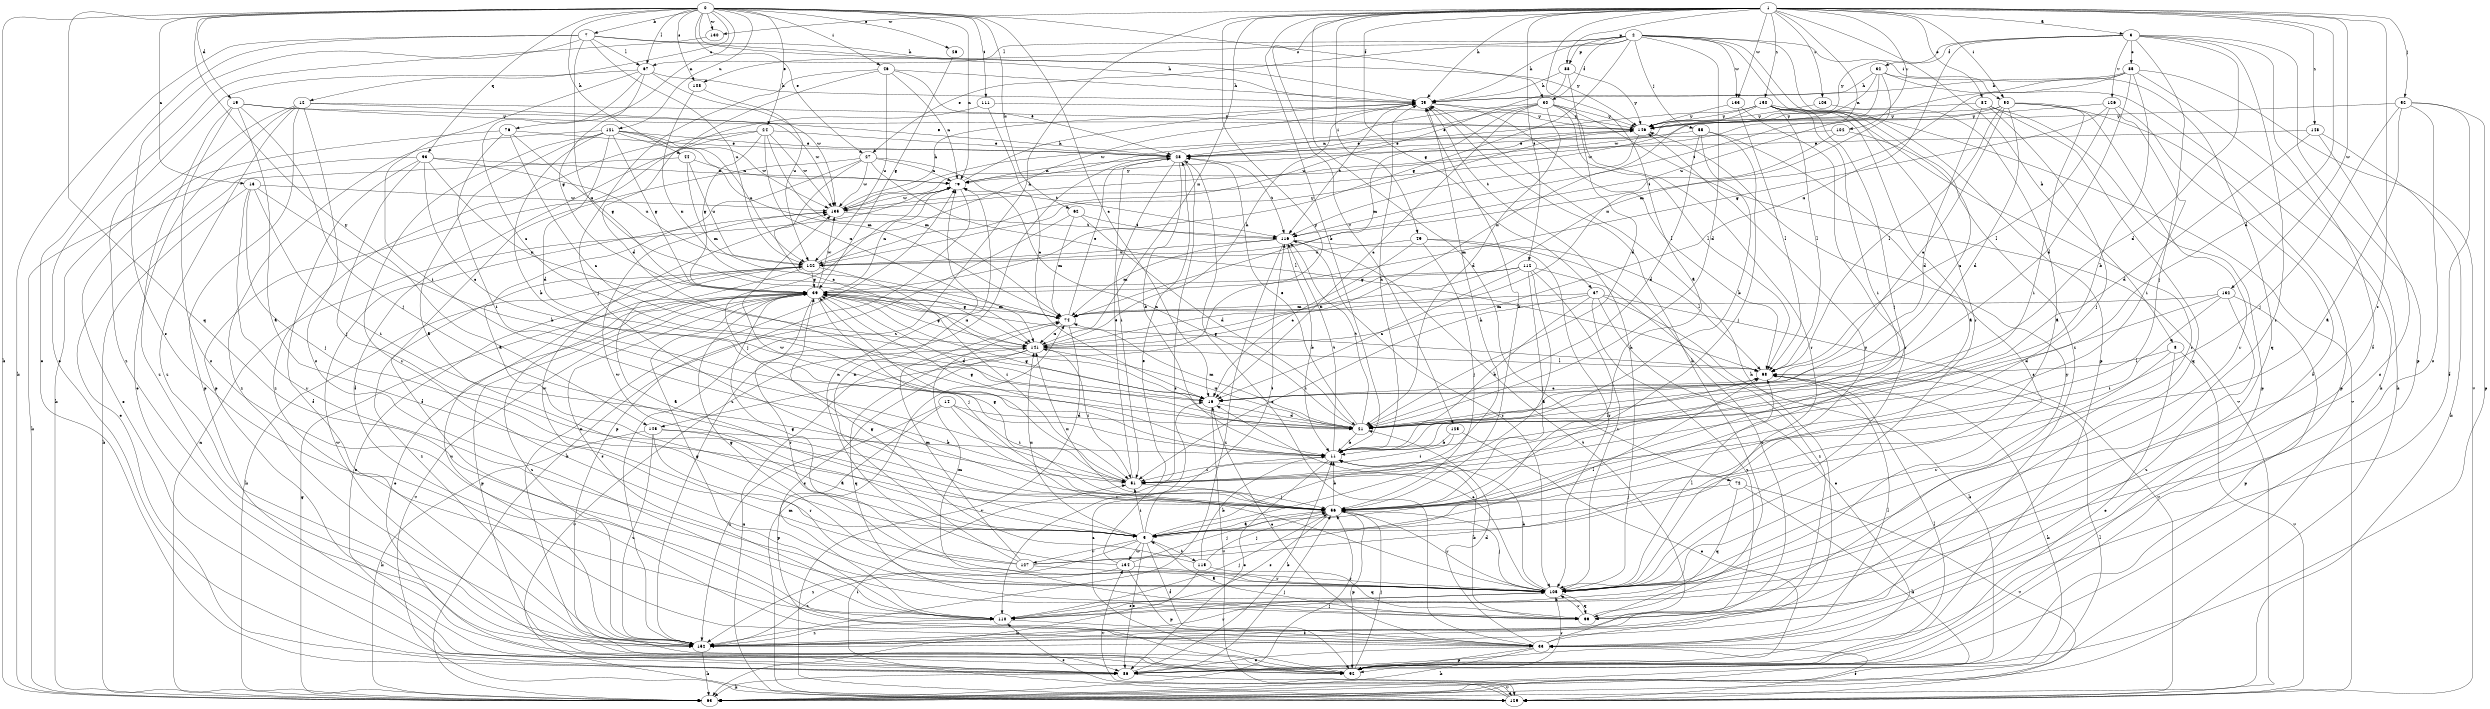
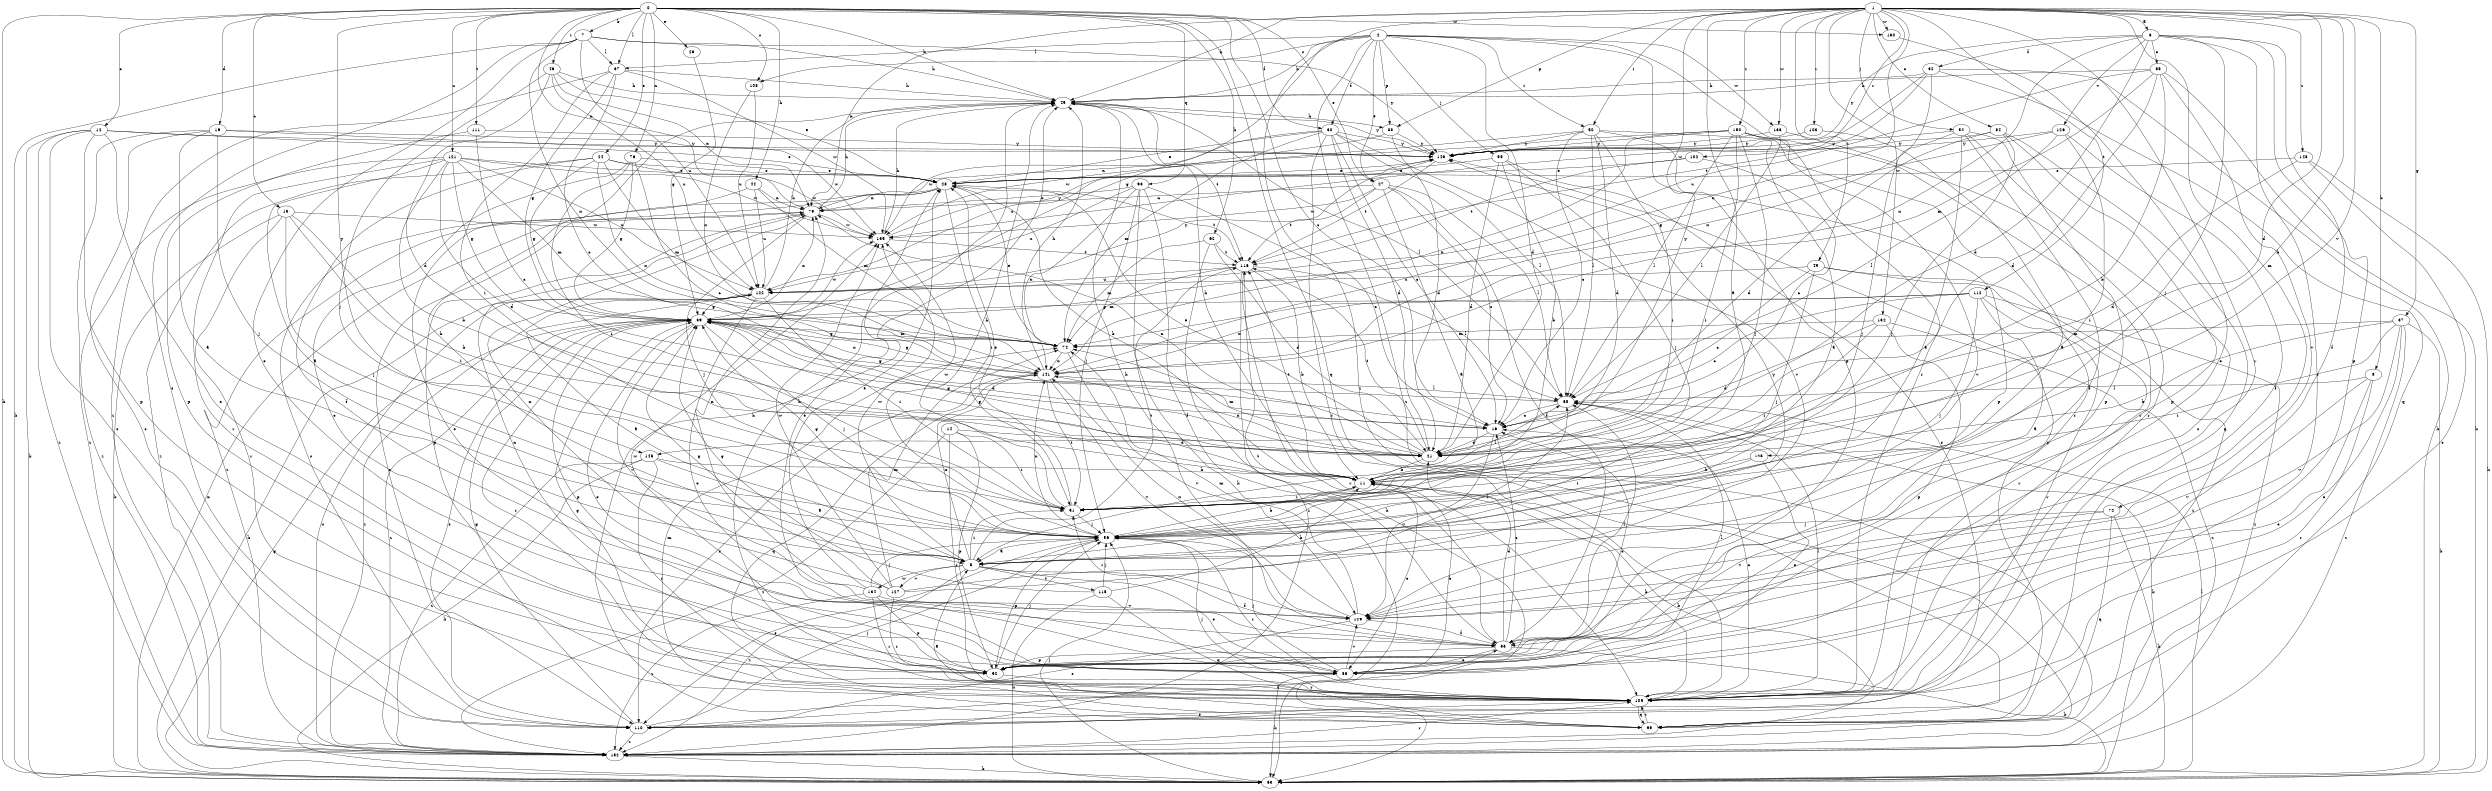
edge "88" -> "45": reversed
edge "79" -> "110": added, label "s"
edge "129" -> "134": reversed
